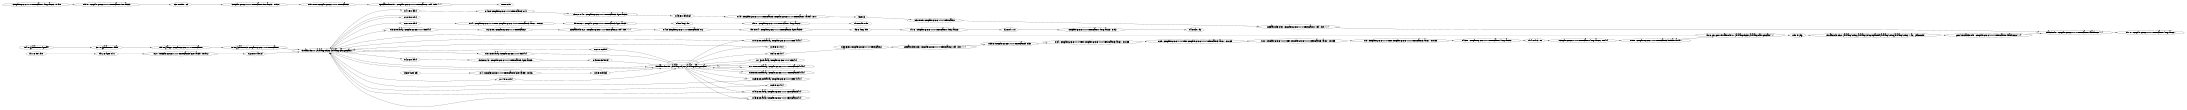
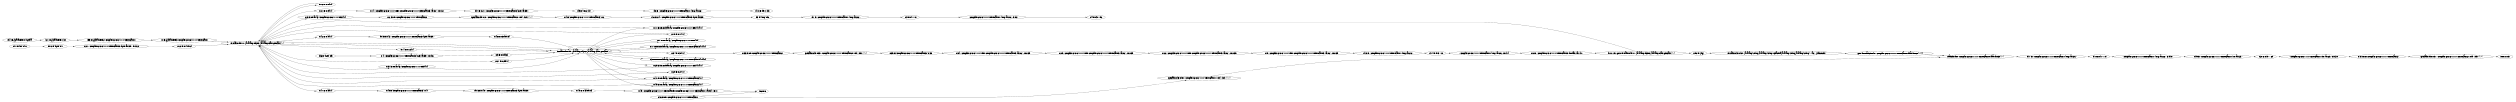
edge "r56 = r8" -> "$r50 = new compiler.c2.cr6711117.Test_Class_1": reversed
node "i21 := @parameter1: float": label "i21 := @parameter1: float" -> "i21 := @parameter1: int"
node "r55 := @lang2: compiler.c2.cr6711117.Test_Class_1": label "r55 := @lang2: compiler.c2.cr6711117.Test_Class_1" -> "r55 := @parameter2: compiler.c2.cr6711117.Test_Class_1"
node "$l18 = $l17 - 1L": added
